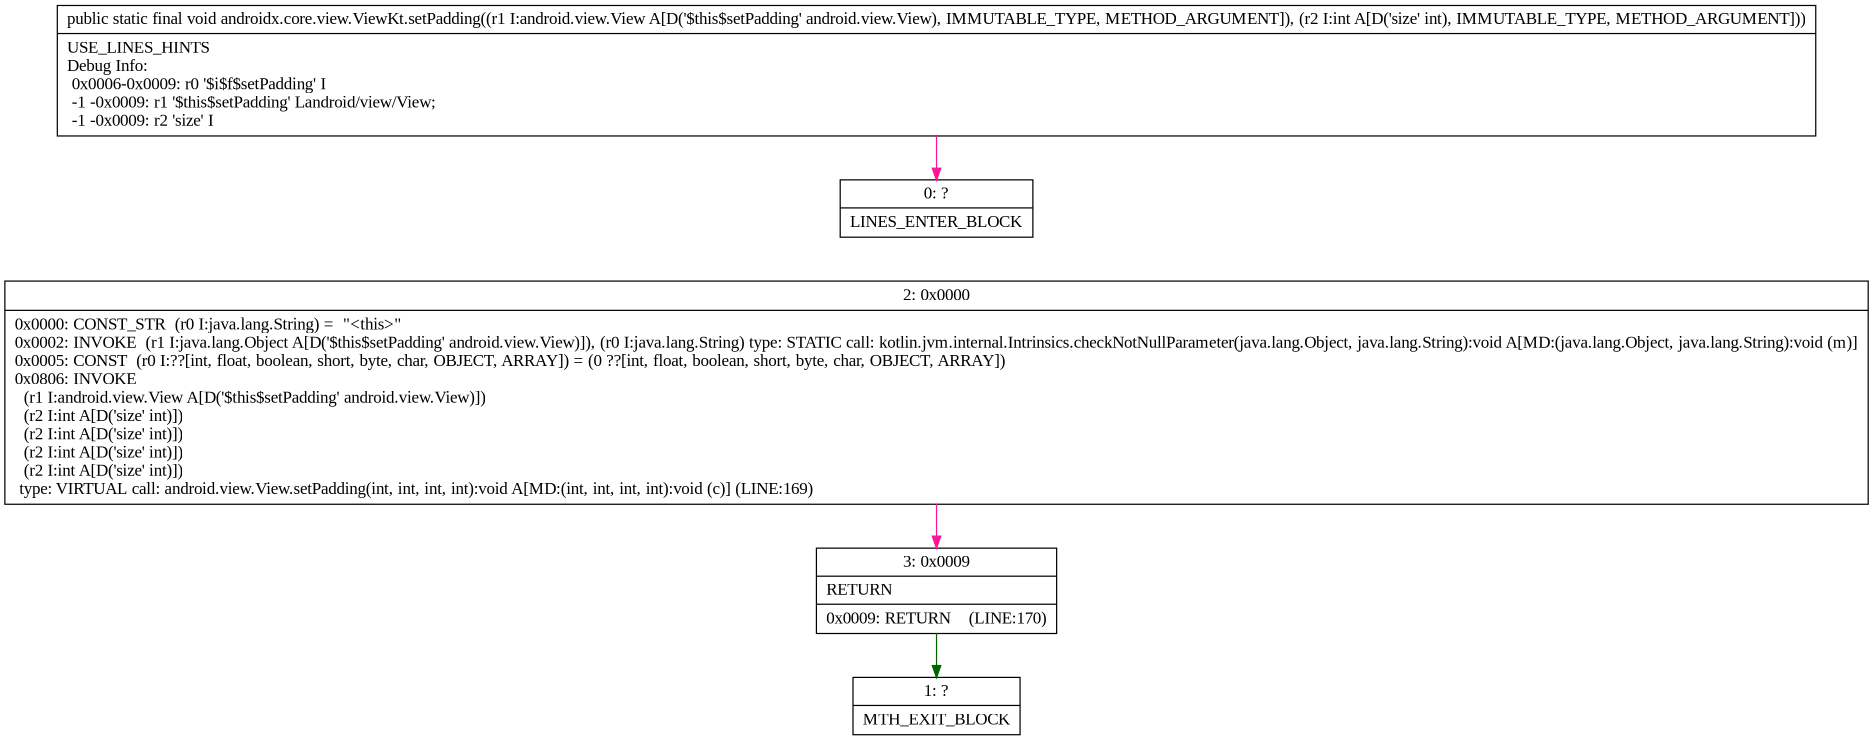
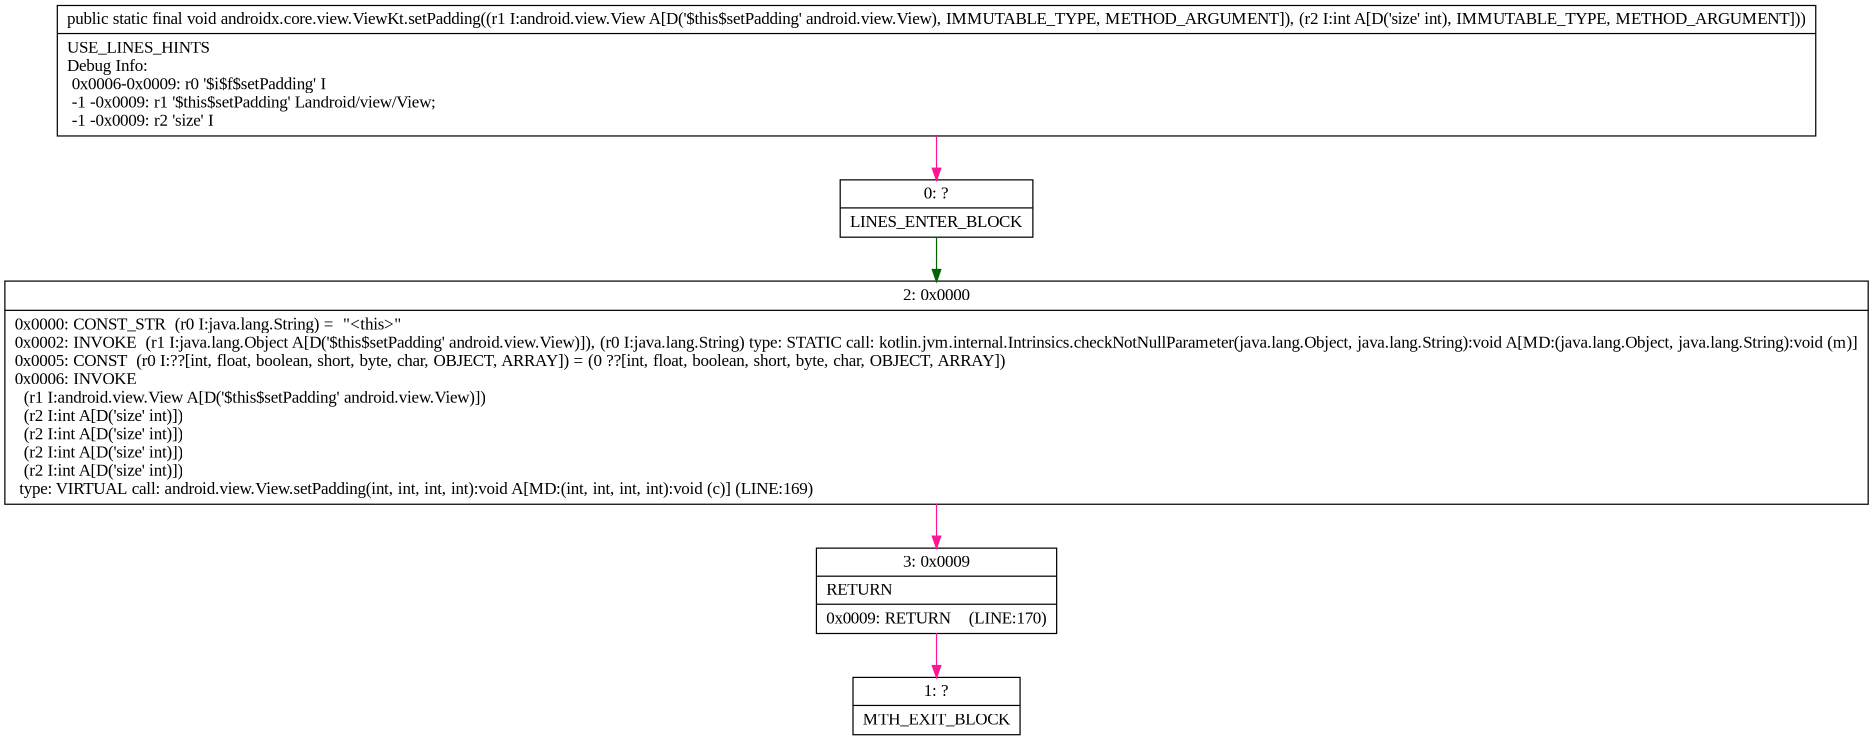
edge "0: ?" -> "2: 0x0000": added
node "2: 0x0000": text "0x0806: INVOKE" -> "0x0006: INVOKE"
edge "3: 0x0009" -> "1: ?": color darkgreen -> deeppink
